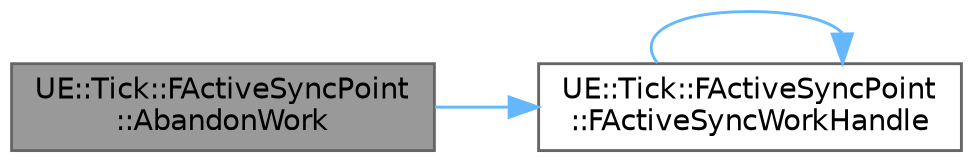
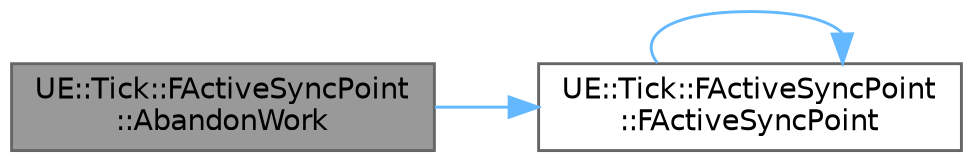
node "UE::Tick::FActiveSyncPoint ::FActiveSyncWorkHandle": label "UE::Tick::FActiveSyncPoint ::FActiveSyncWorkHandle" -> "UE::Tick::FActiveSyncPoint ::FActiveSyncPoint"
